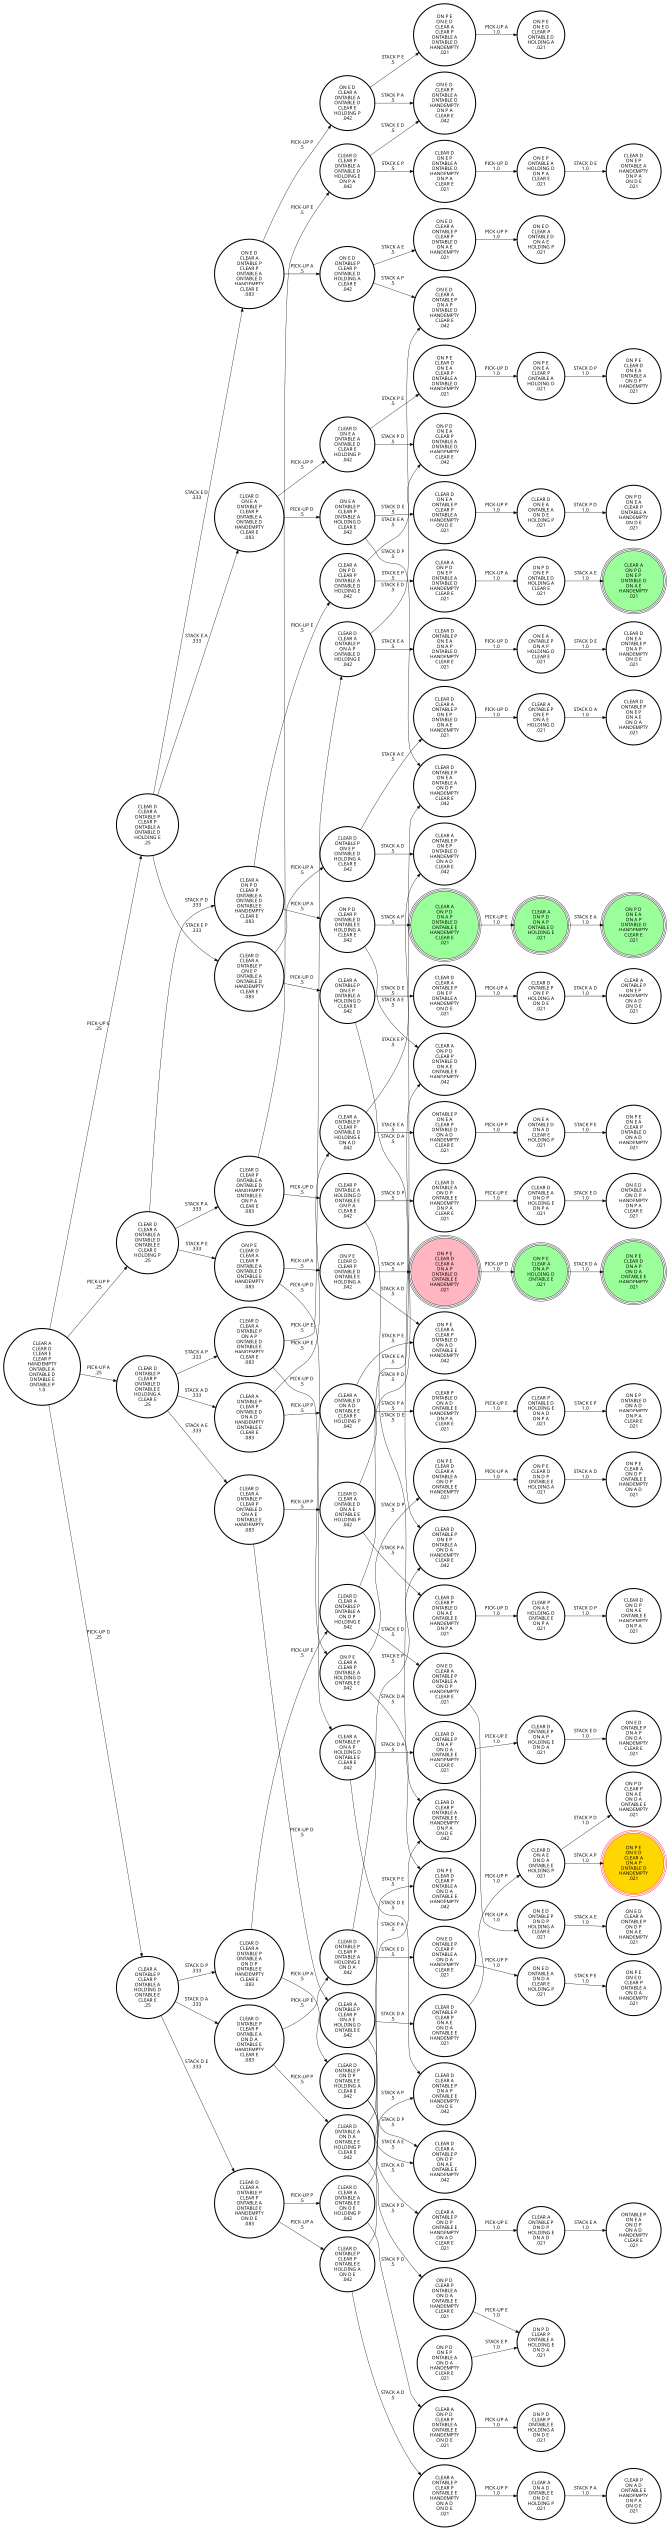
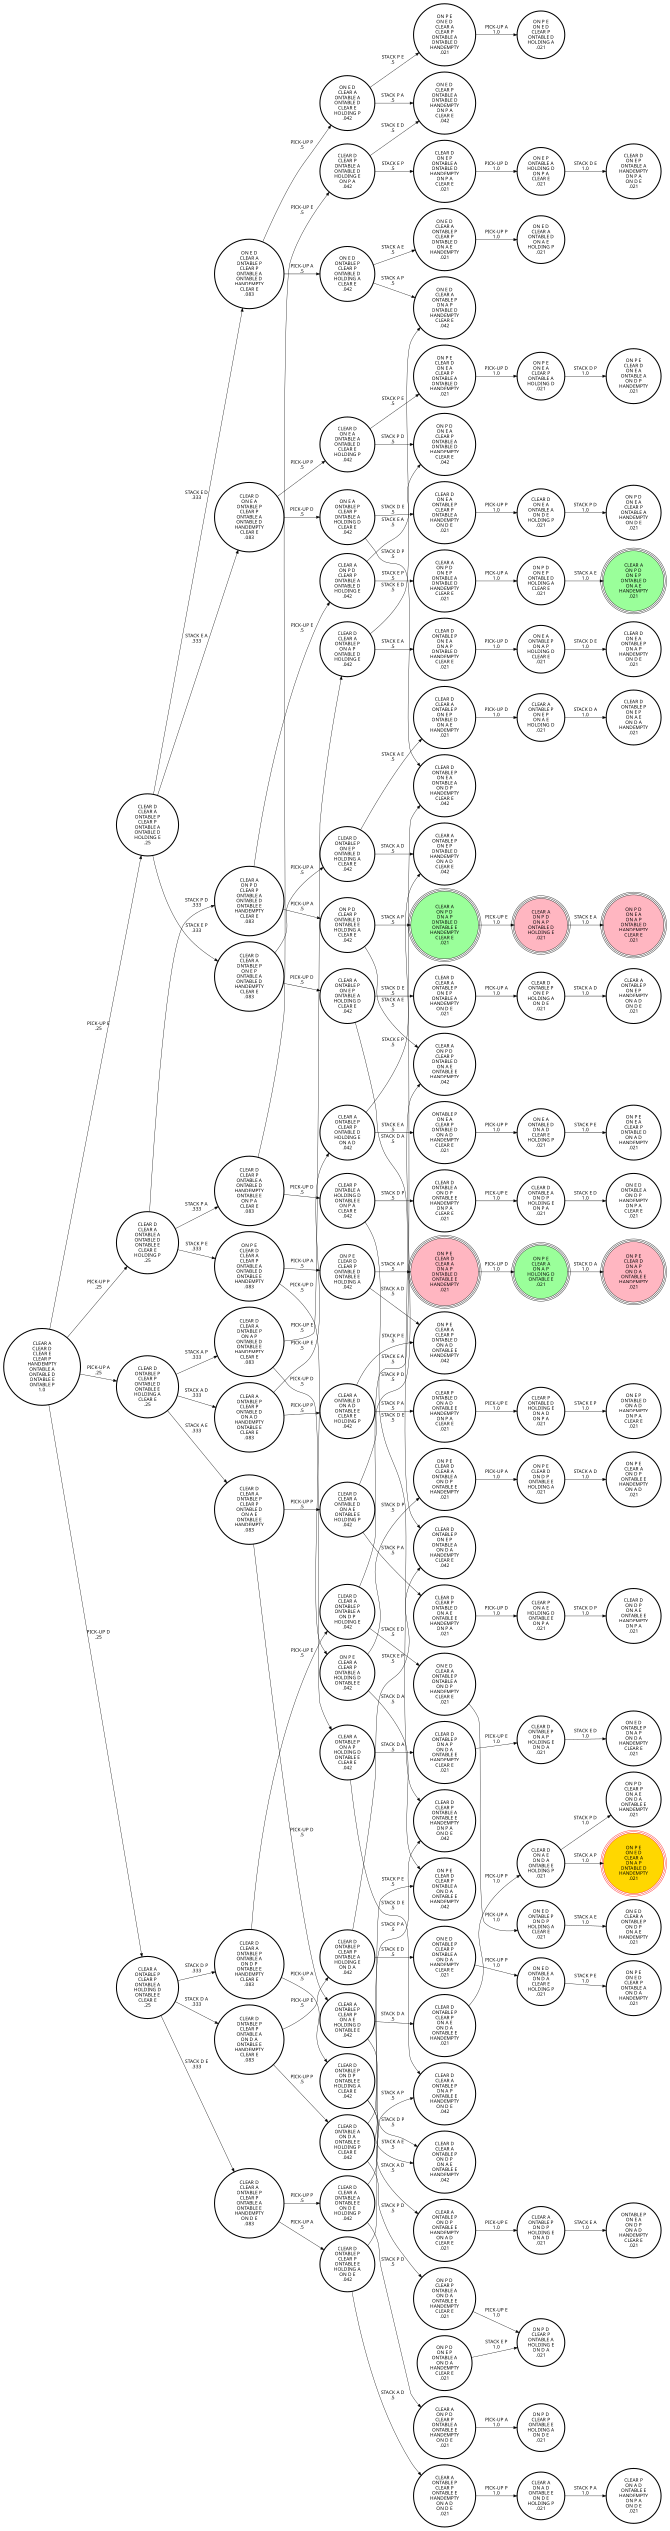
node "CLEAR A ON P D ON A P ONTABLE D HOLDING E .021": fillcolor palegreen1 -> lightpink
node "ON P D ON E A ON A P ONTABLE D HANDEMPTY CLEAR E .021": fillcolor palegreen1 -> lightpink
node "ON P E CLEAR D ON A P ON D A ONTABLE E HANDEMPTY .021": fillcolor palegreen1 -> lightpink
